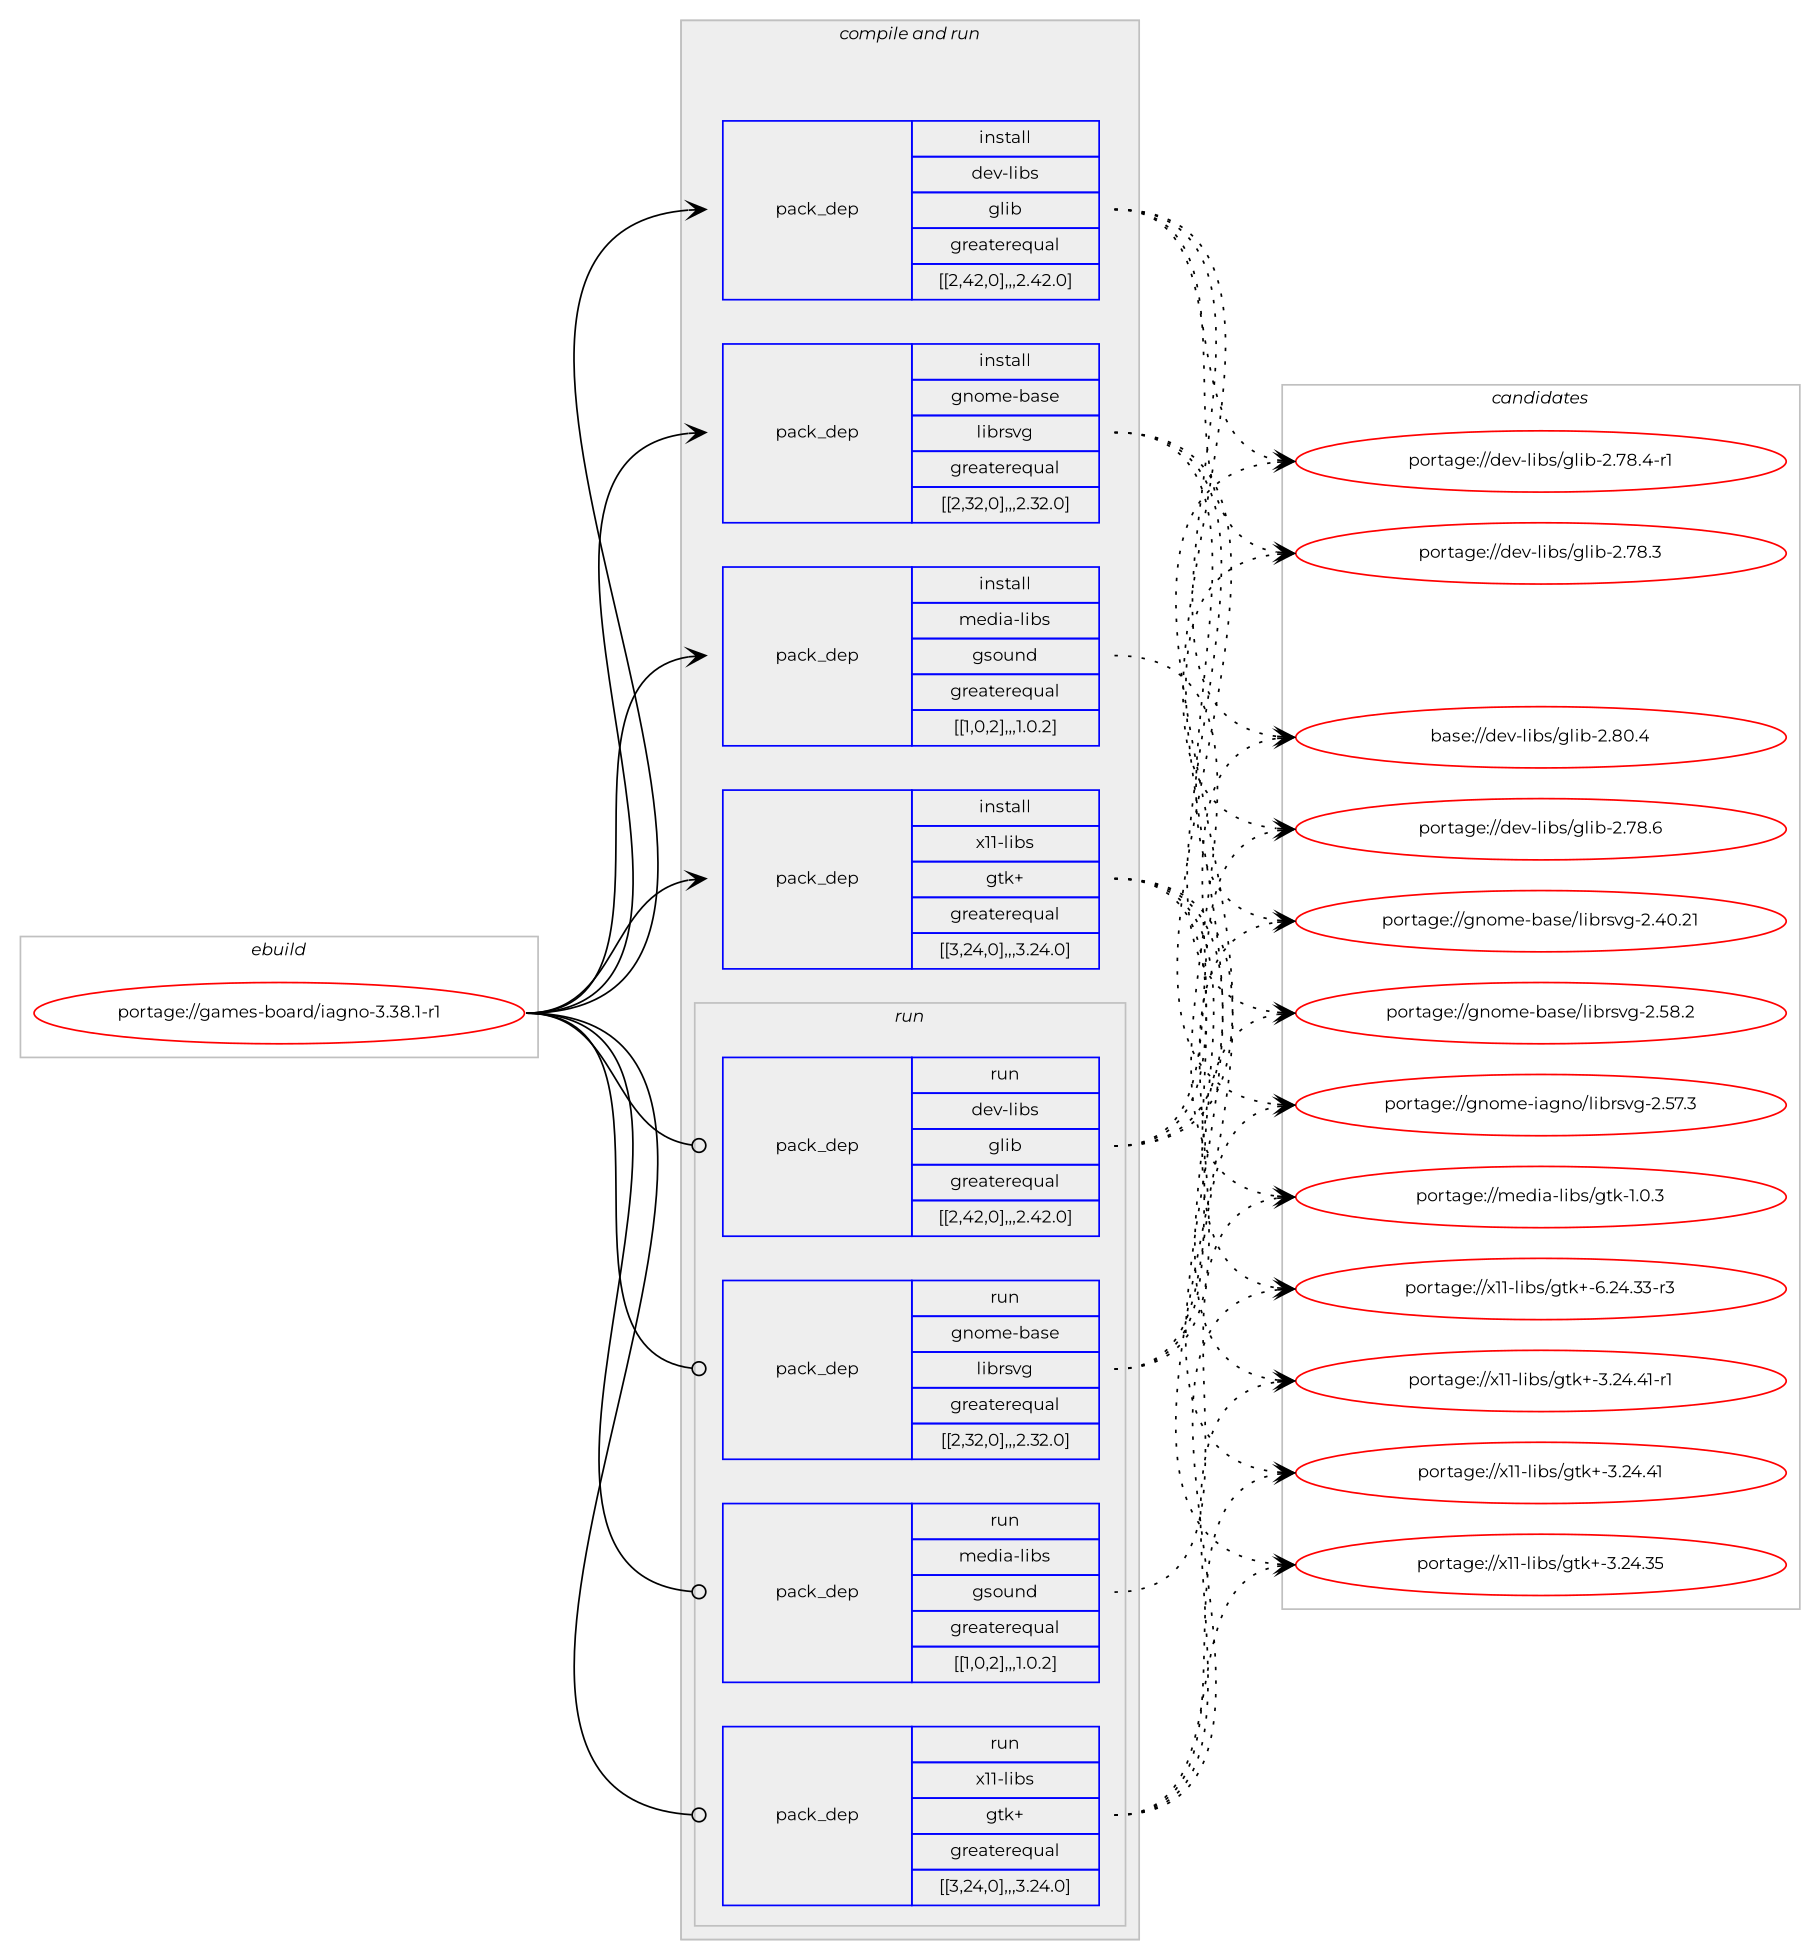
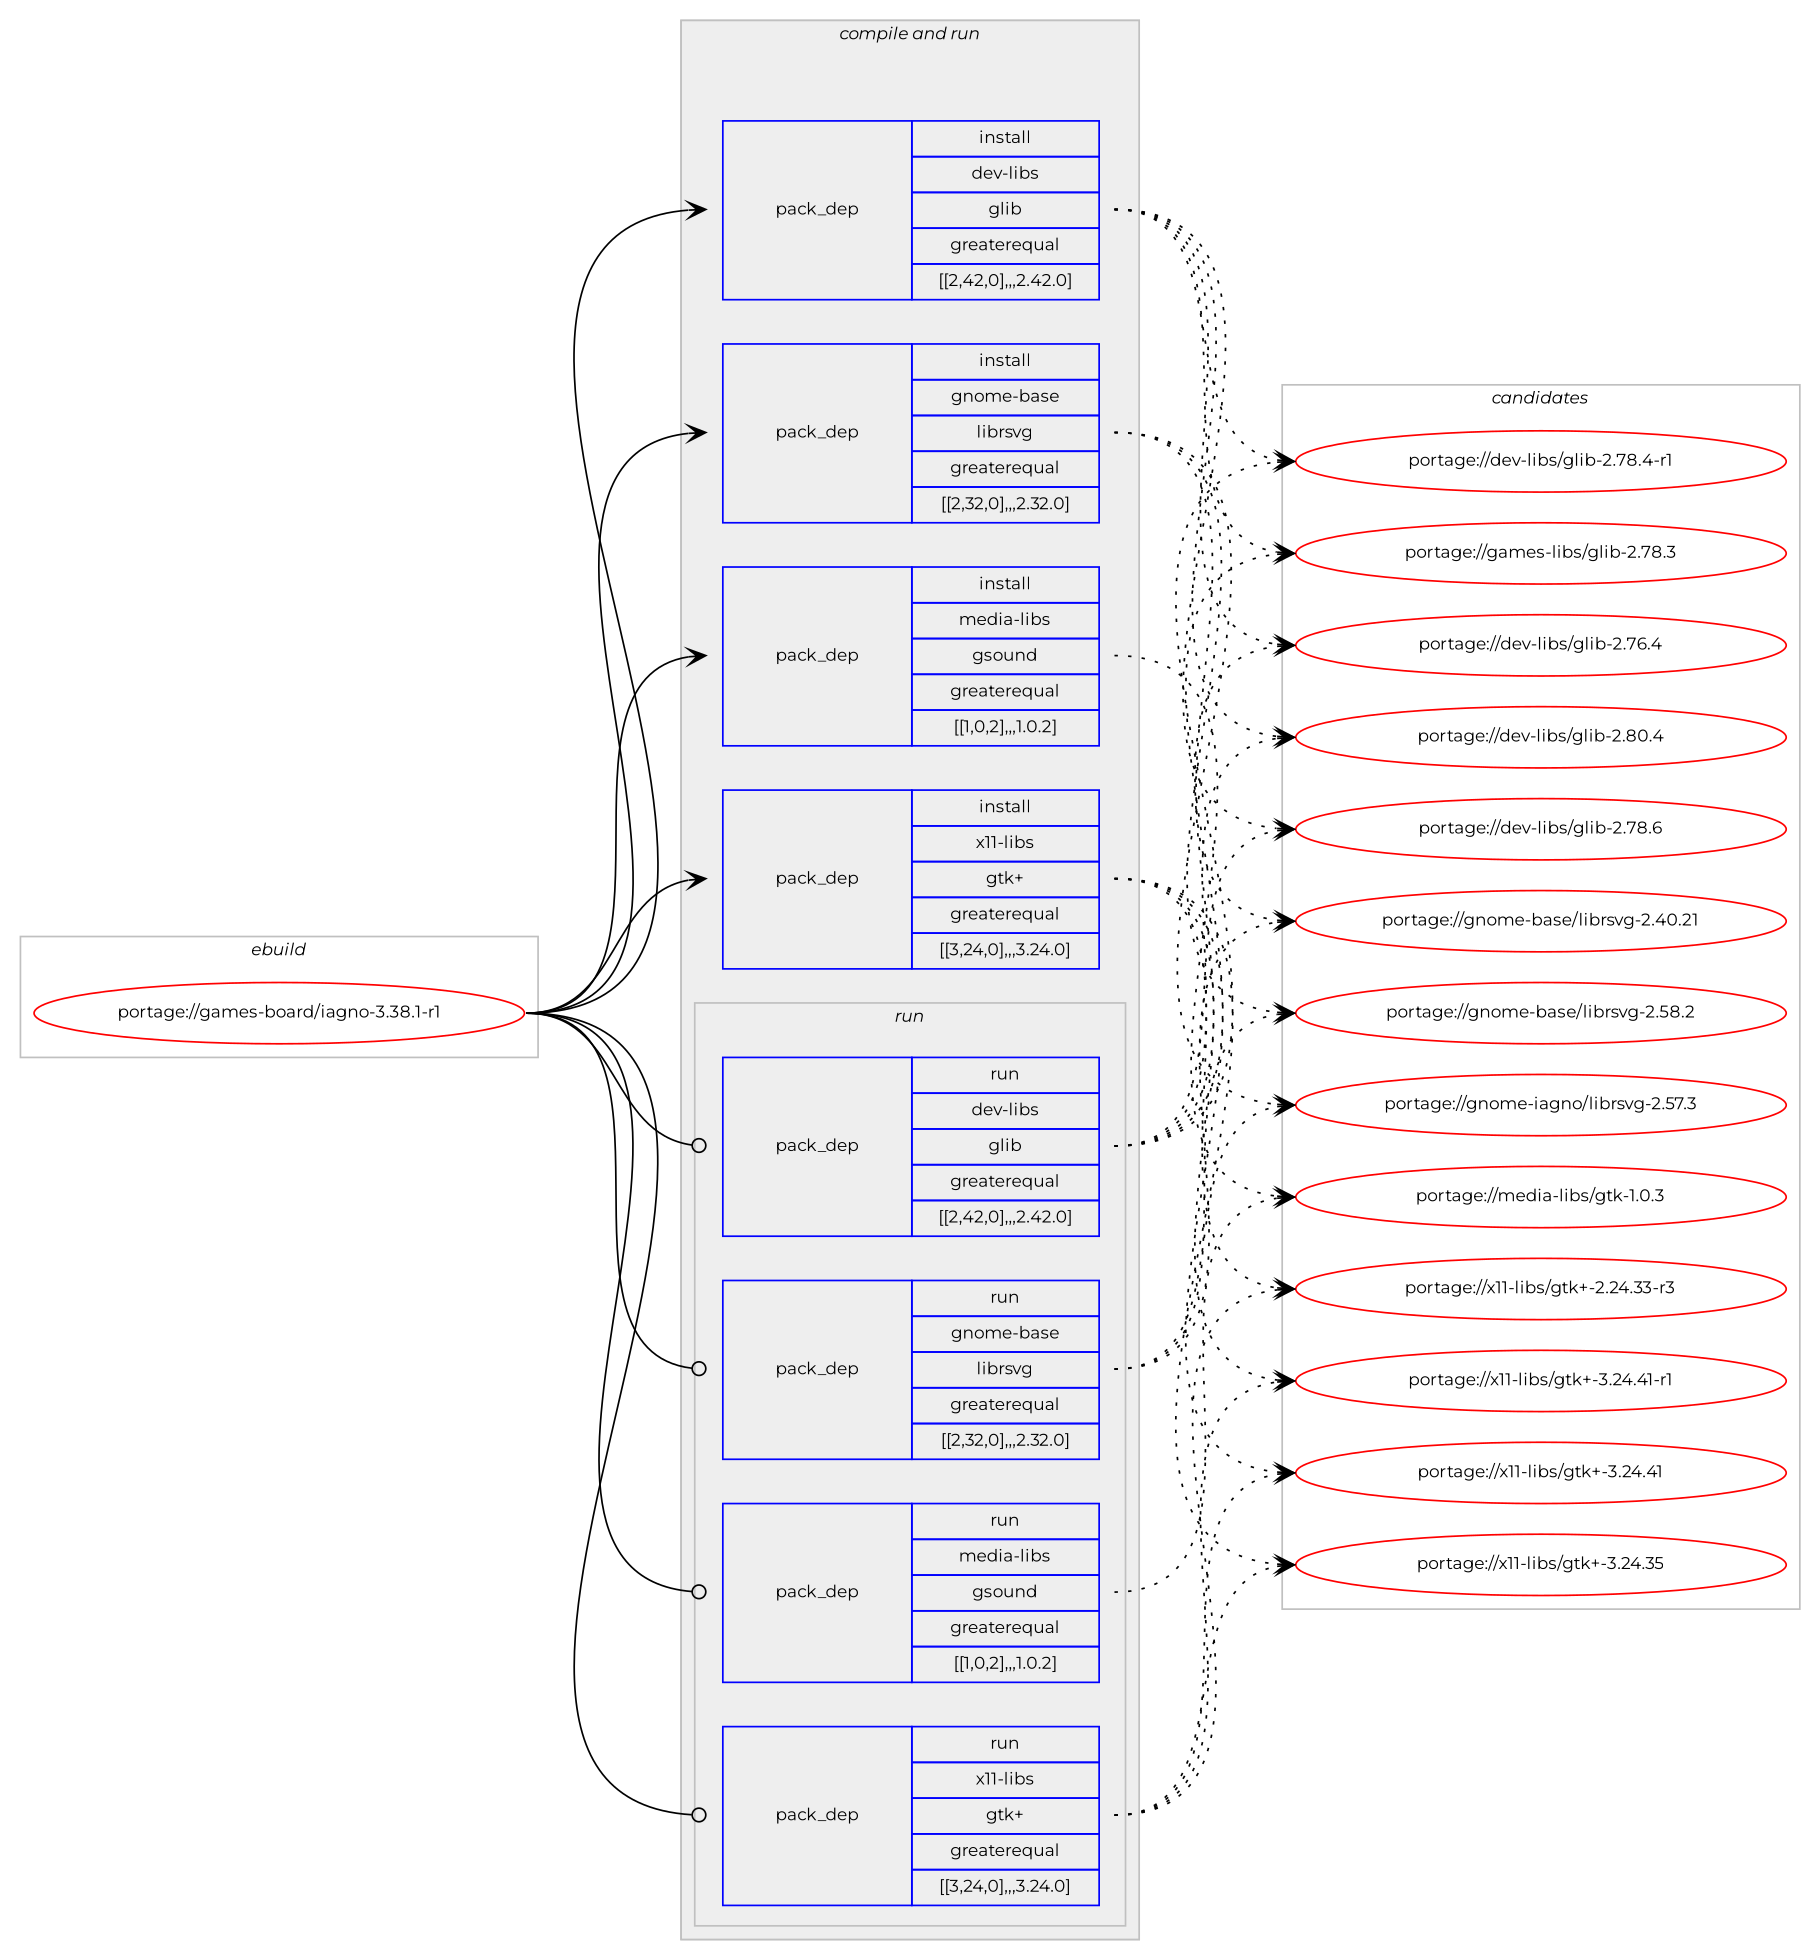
node "portage://dev-libs/glib-2.78.3": label "portage://dev-libs/glib-2.78.3" -> "portage://games-libs/glib-2.78.3"
node "portage://dev-libs/glib-2.76.4": added
node "base://dev-libs/glib-2.80.4": label "base://dev-libs/glib-2.80.4" -> "portage://dev-libs/glib-2.80.4"
node "portage://x11-libs/gtk+-6.24.33-r3": label "portage://x11-libs/gtk+-6.24.33-r3" -> "portage://x11-libs/gtk+-2.24.33-r3"
